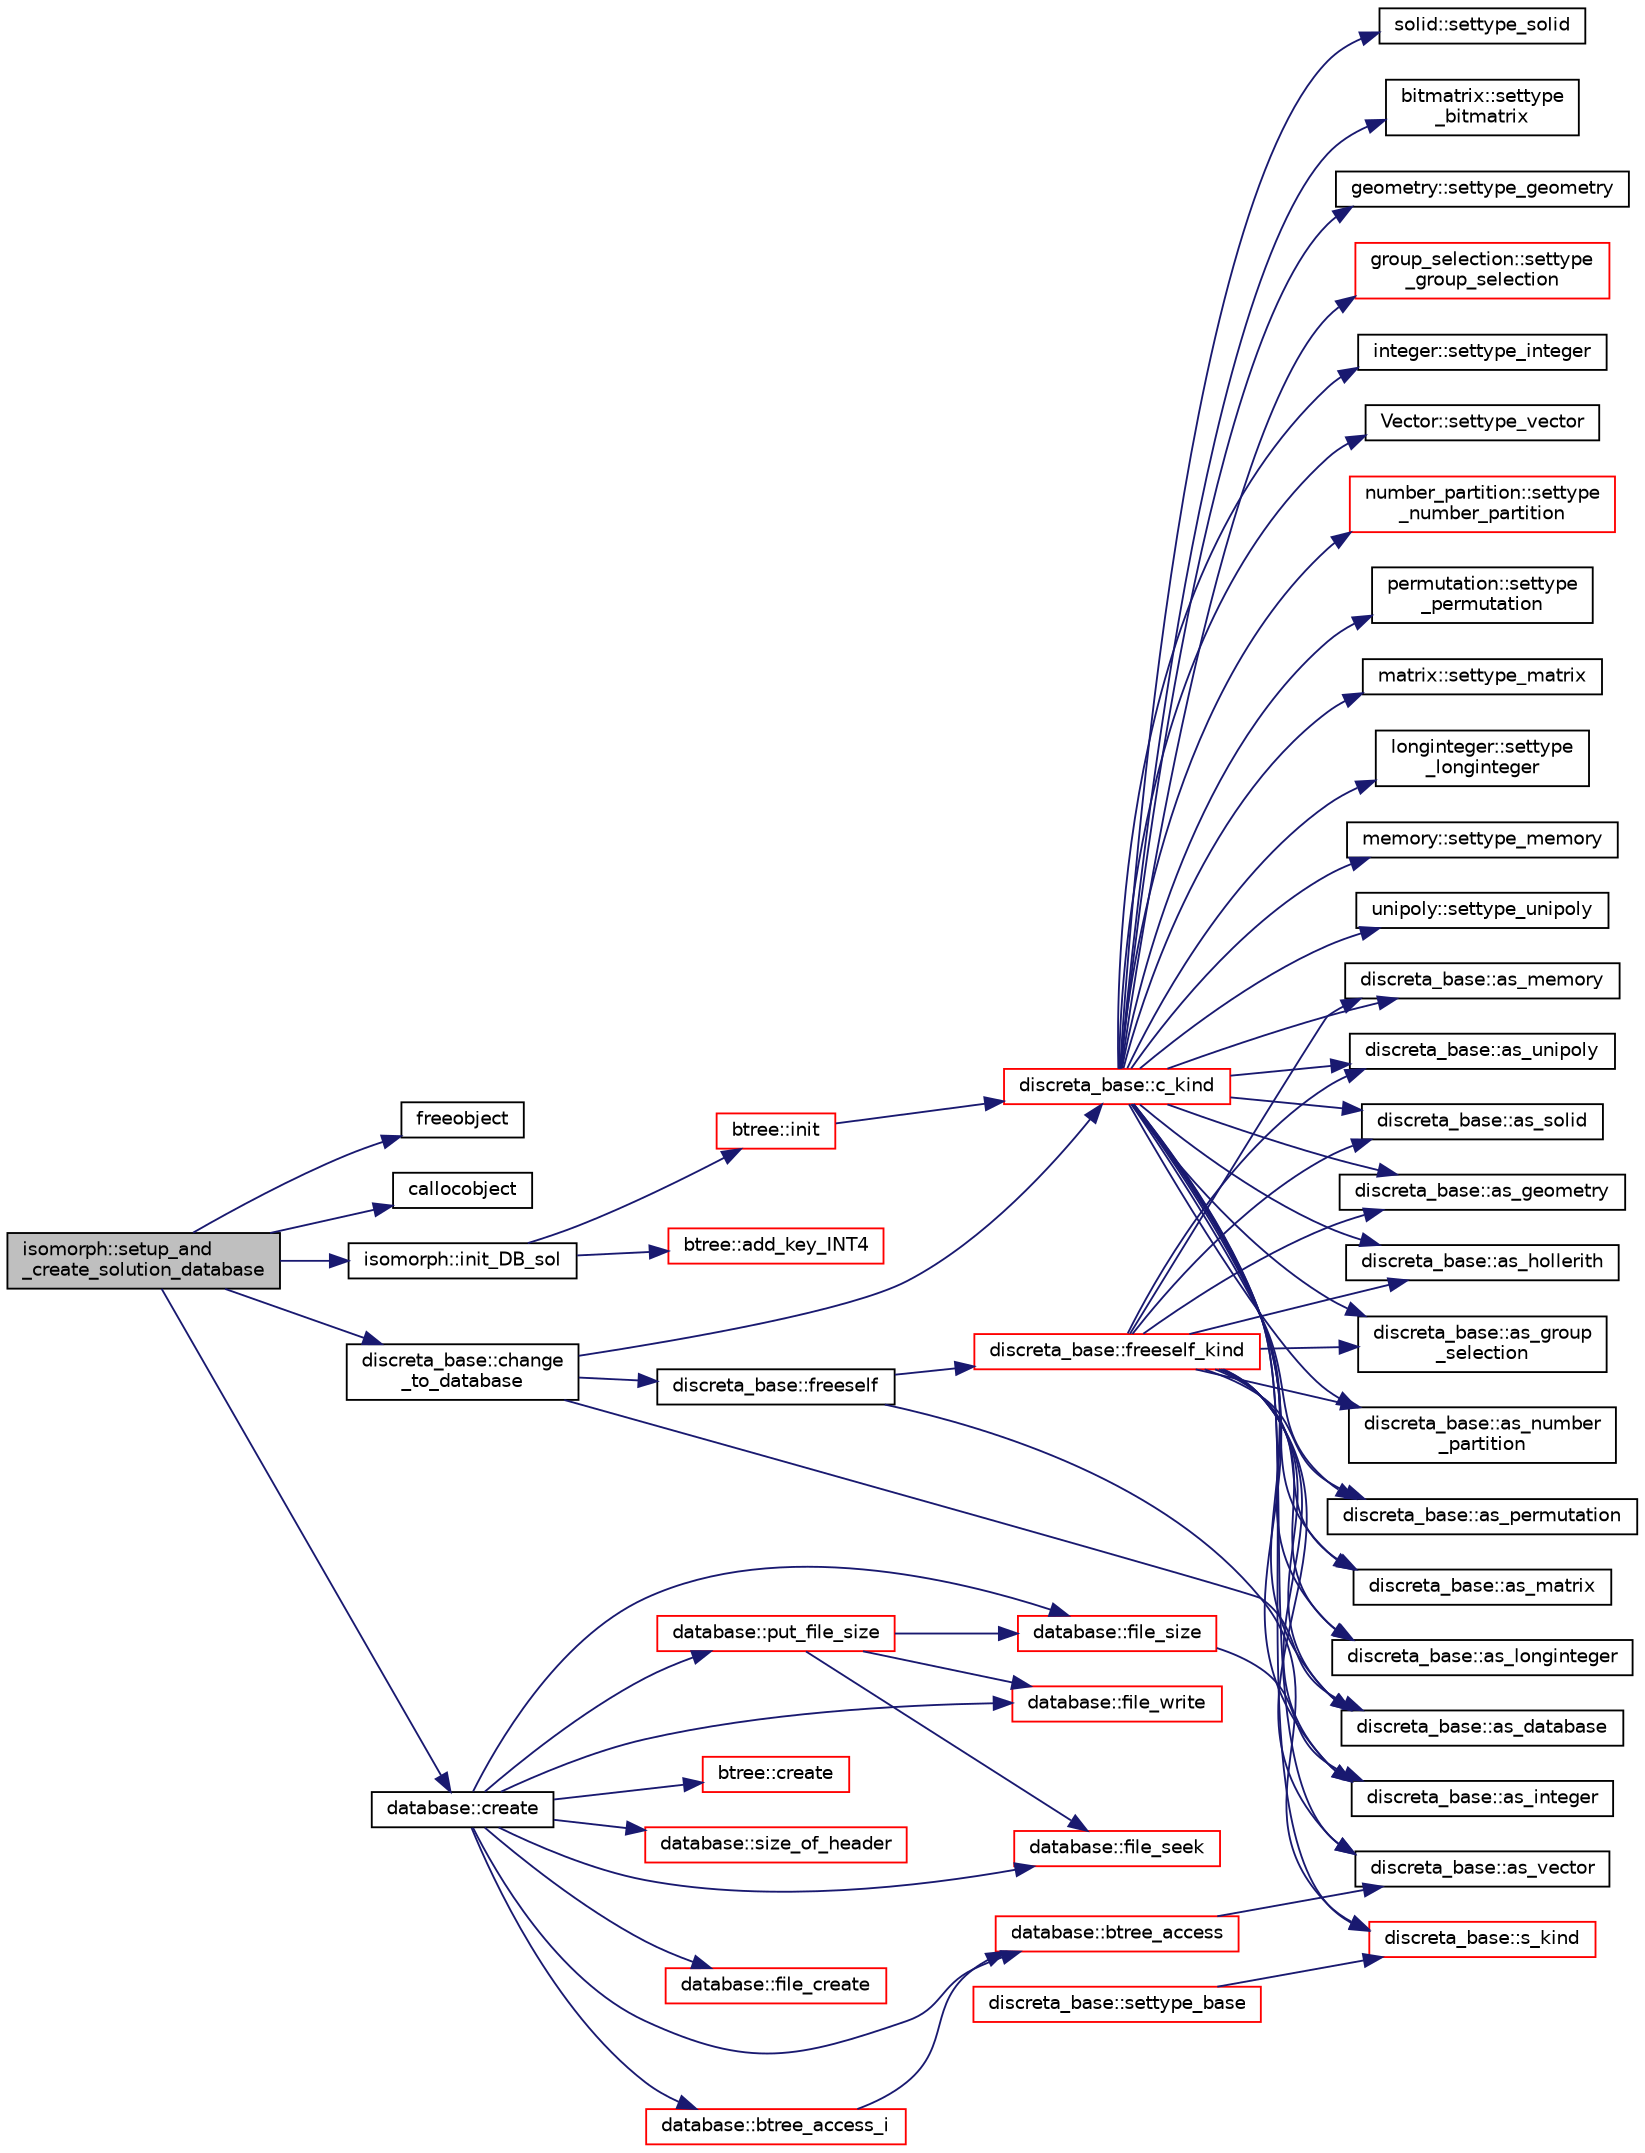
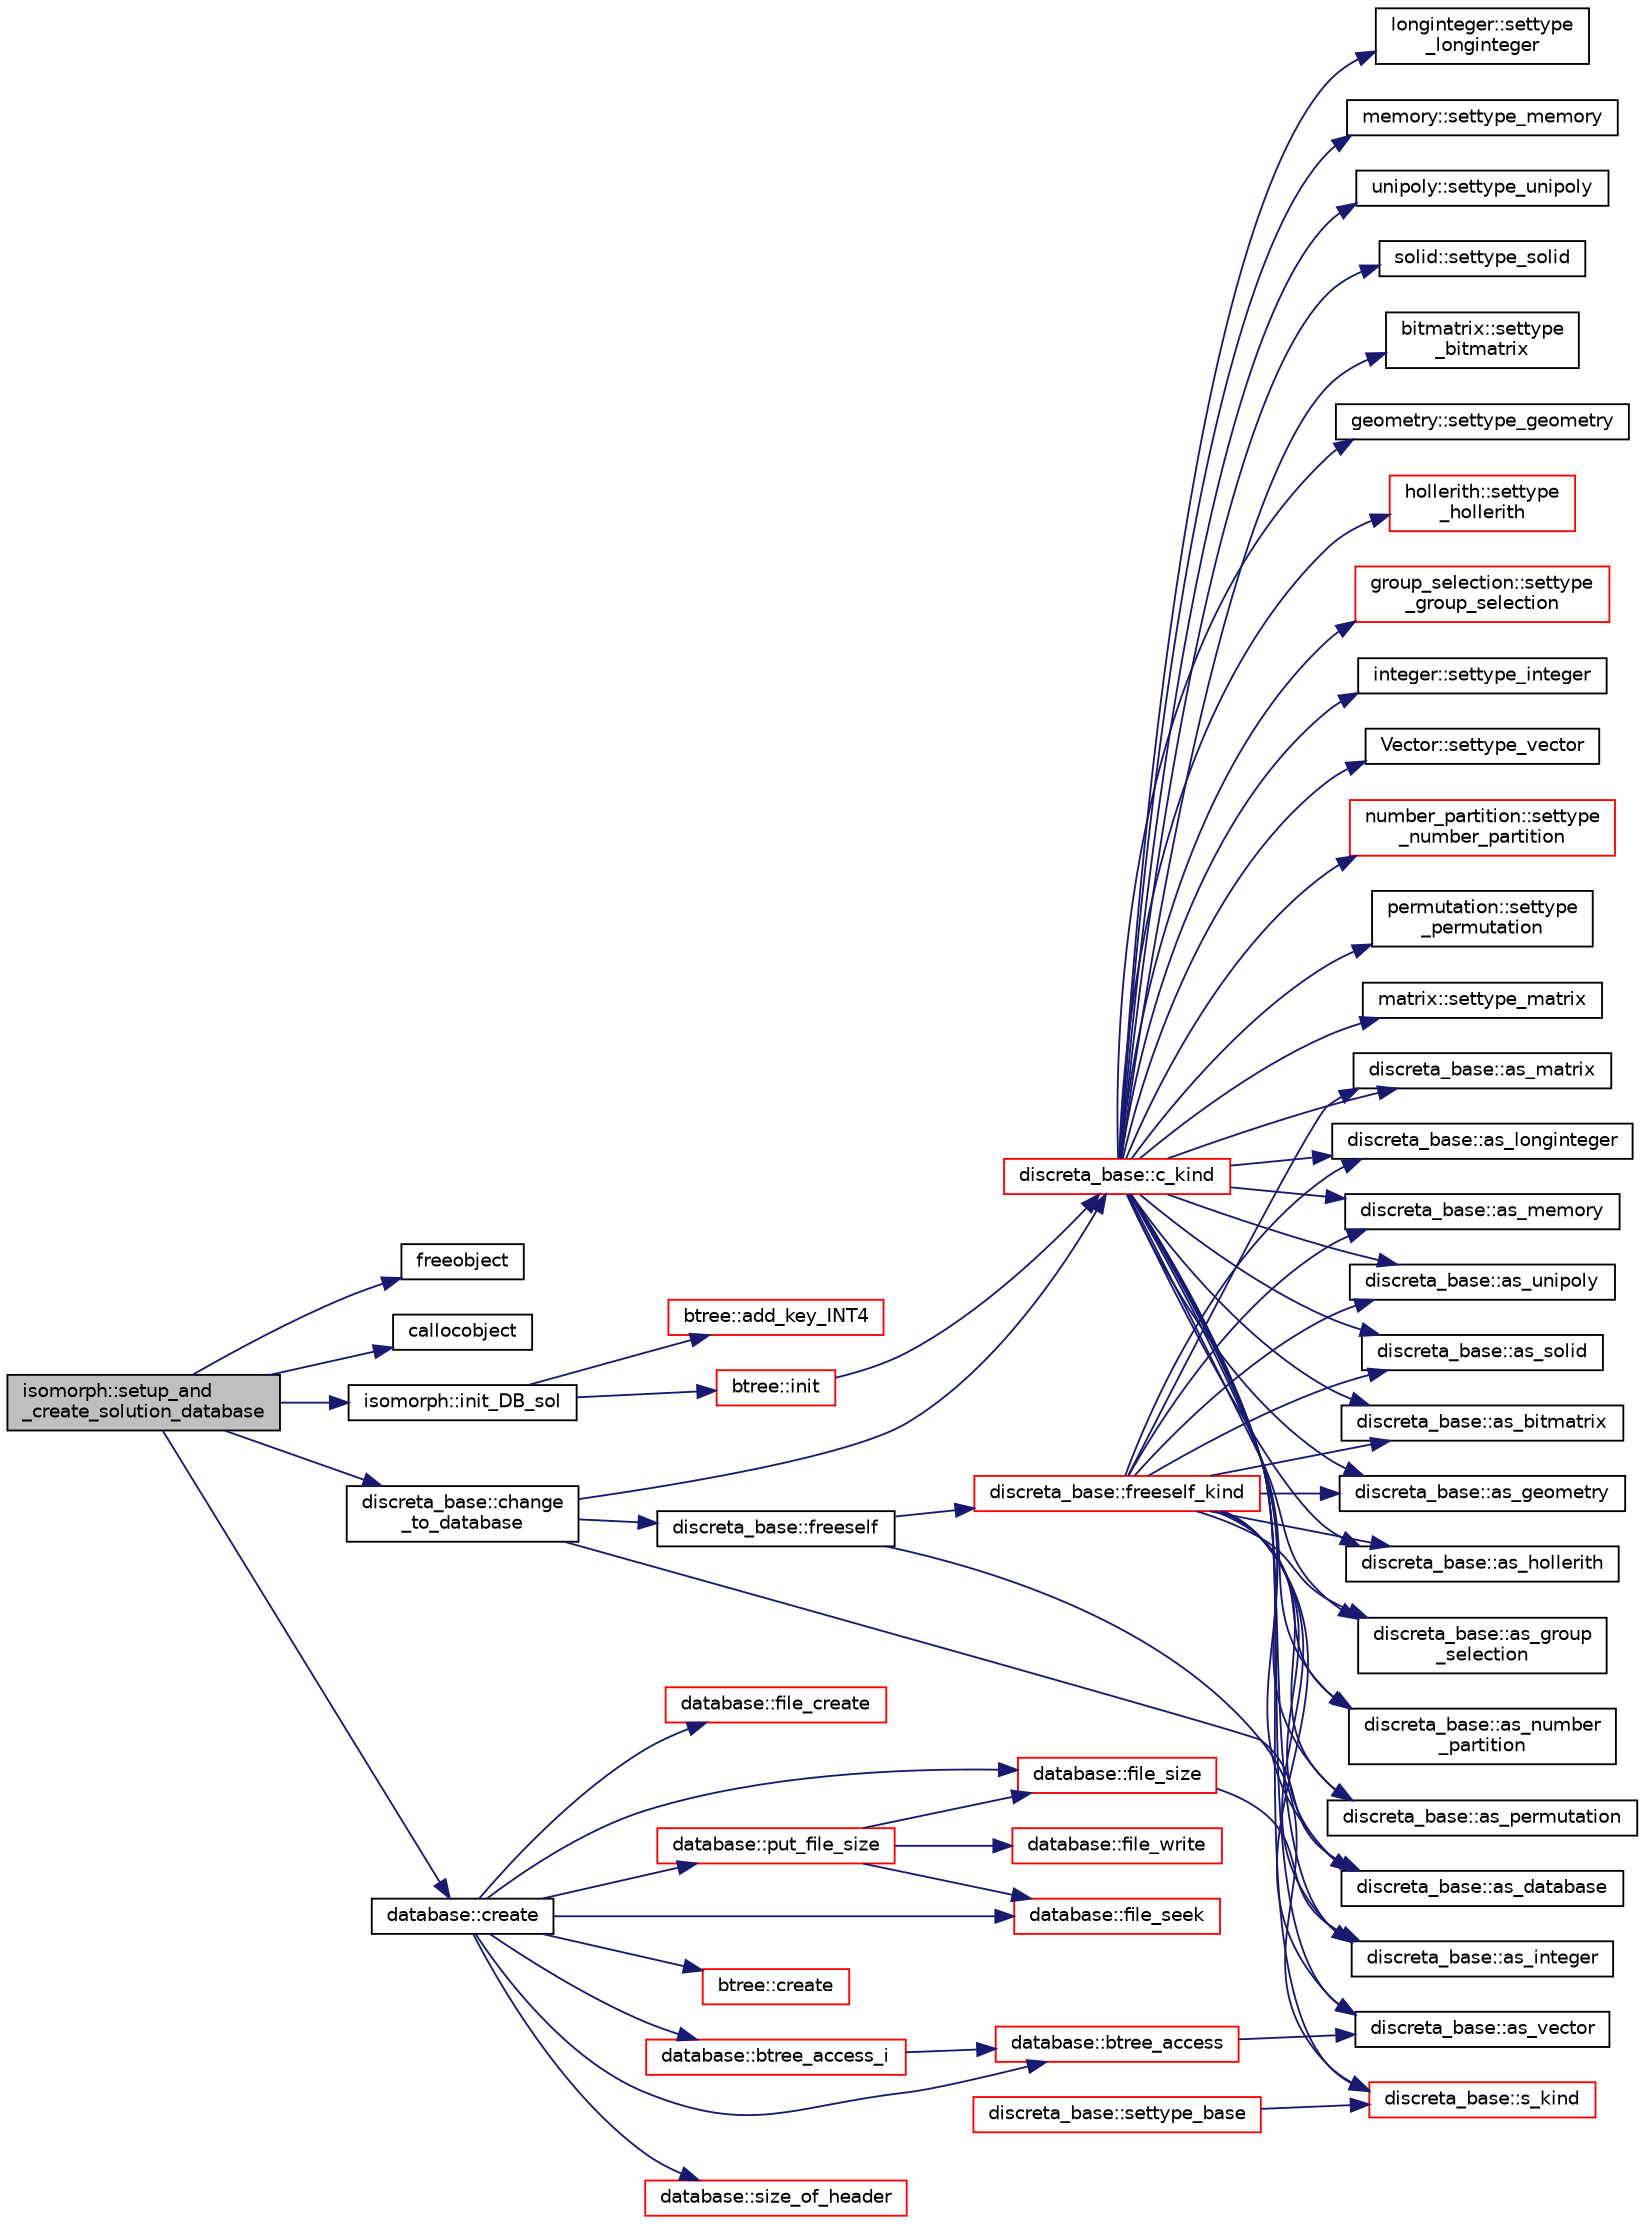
node "hollerith::settype _hollerith": added
node "discreta_base::as_bitmatrix": added
edge "database::create" -> "database::file_write": removed
